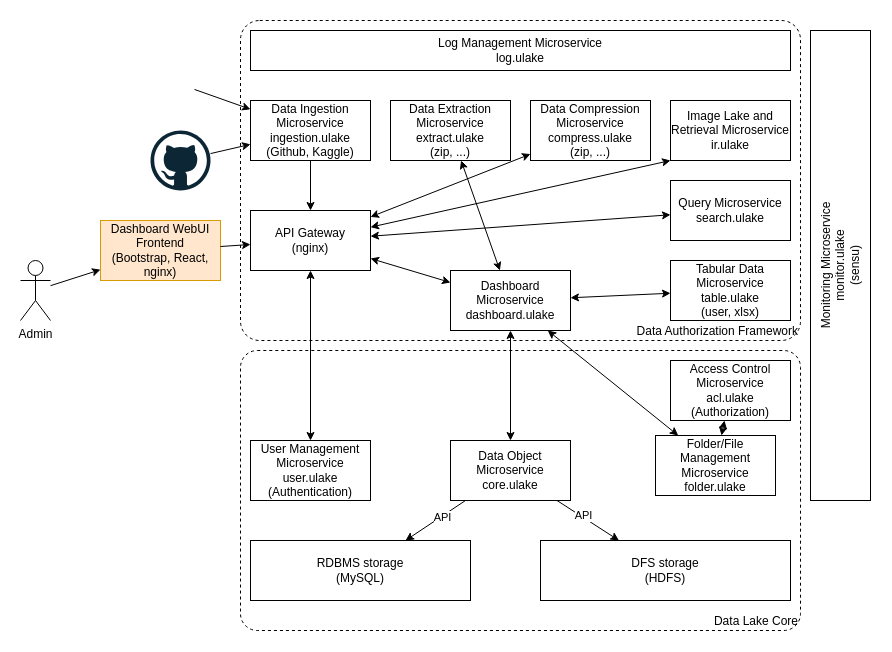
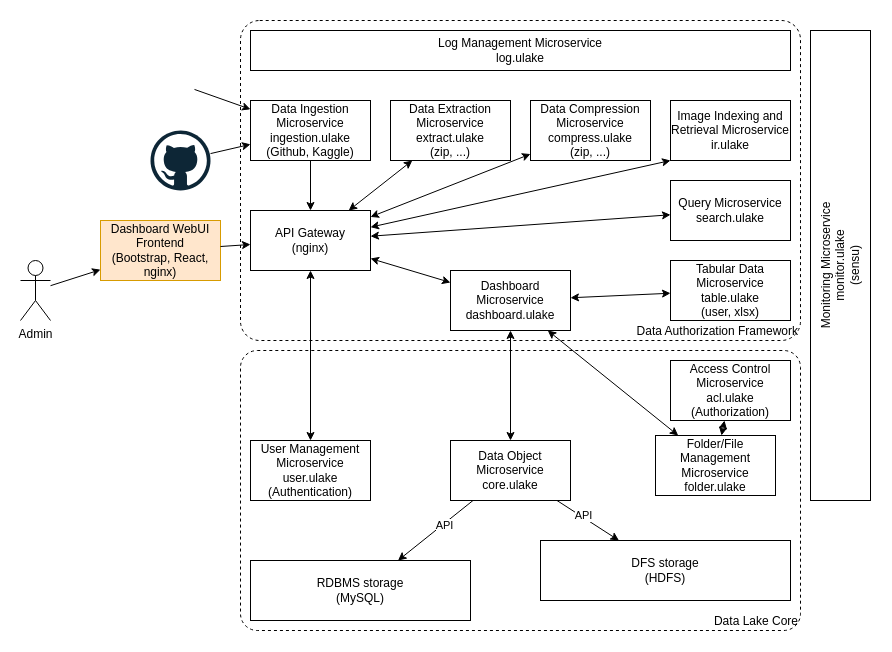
node "Image Lake and Retrieval Microservice ir.ulake": label "Image Lake and Retrieval Microservice ir.ulake" -> "Image Indexing and Retrieval Microservice ir.ulake"
edge "Data Extraction Microservice extract.ulake (zip, ...)" -- "Dashboard Microservice dashboard.ulake": now "Data Extraction Microservice extract.ulake (zip, ...)" -- "API Gateway (nginx)"
node "RDBMS storage (MySQL)": moved (361, 571) -> (361, 591)
